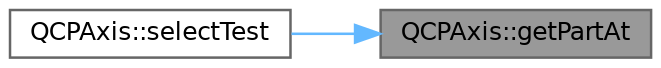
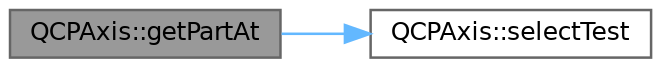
edge "QCPAxis::selectTest" -> "QCPAxis::getPartAt": reversed
